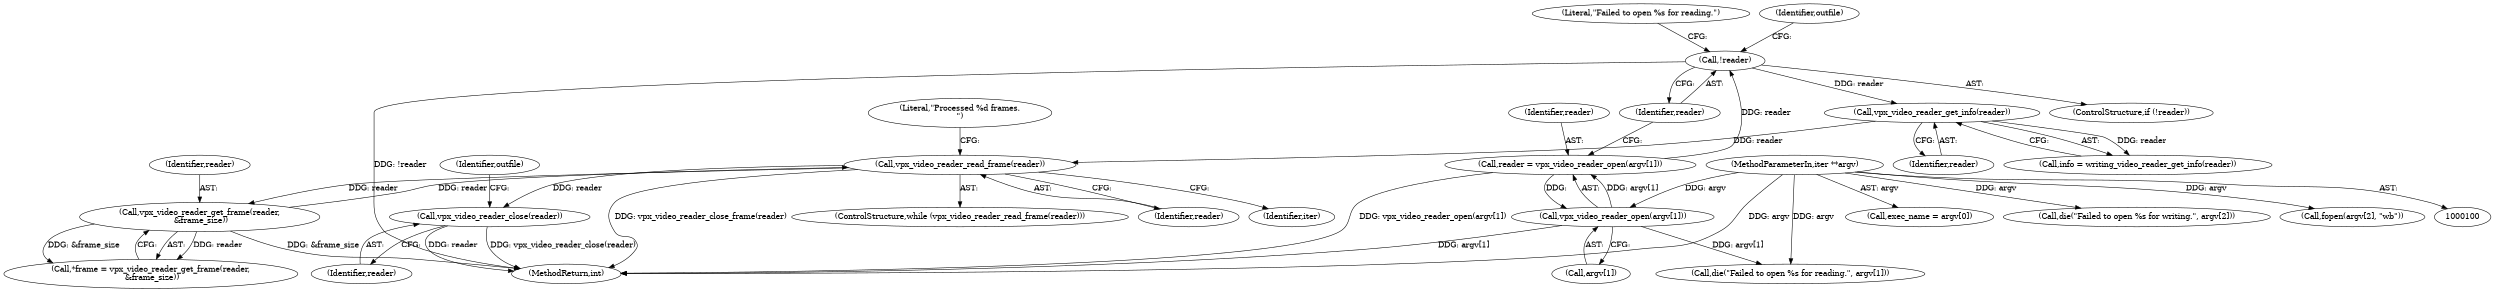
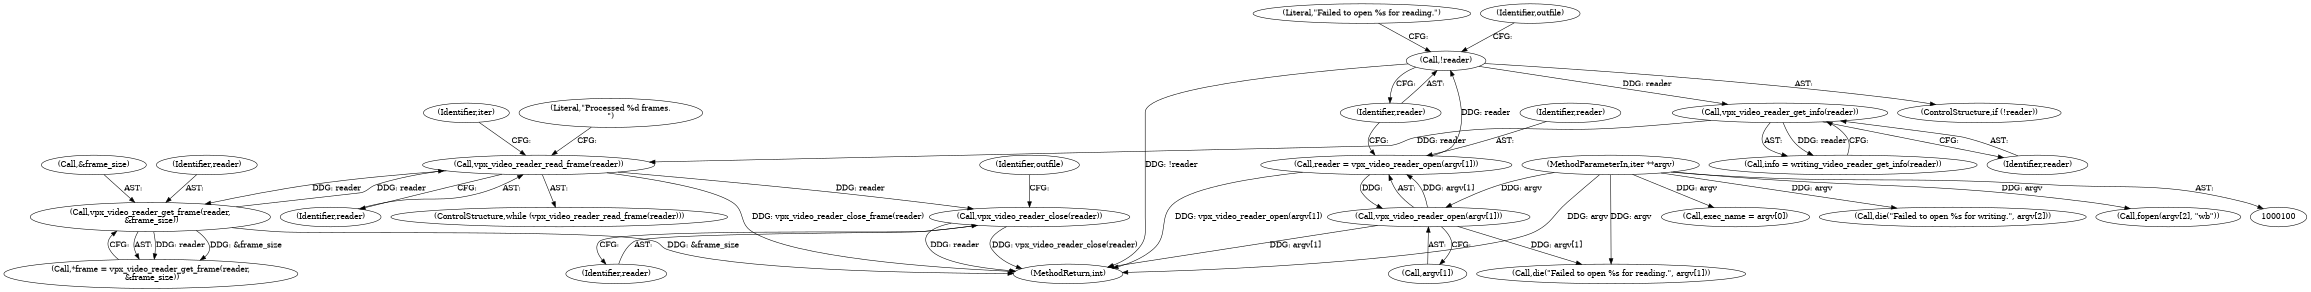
node "(Call,&frame_size)": added
edge "(Call,vpx_video_reader_read_frame(reader))" -> "(Identifier,iter)": reversed
edge "(MethodParameterIn,iter **argv)" -> "(Call,exec_name = argv[0])": label "AST: argv" -> "DDG: argv"
